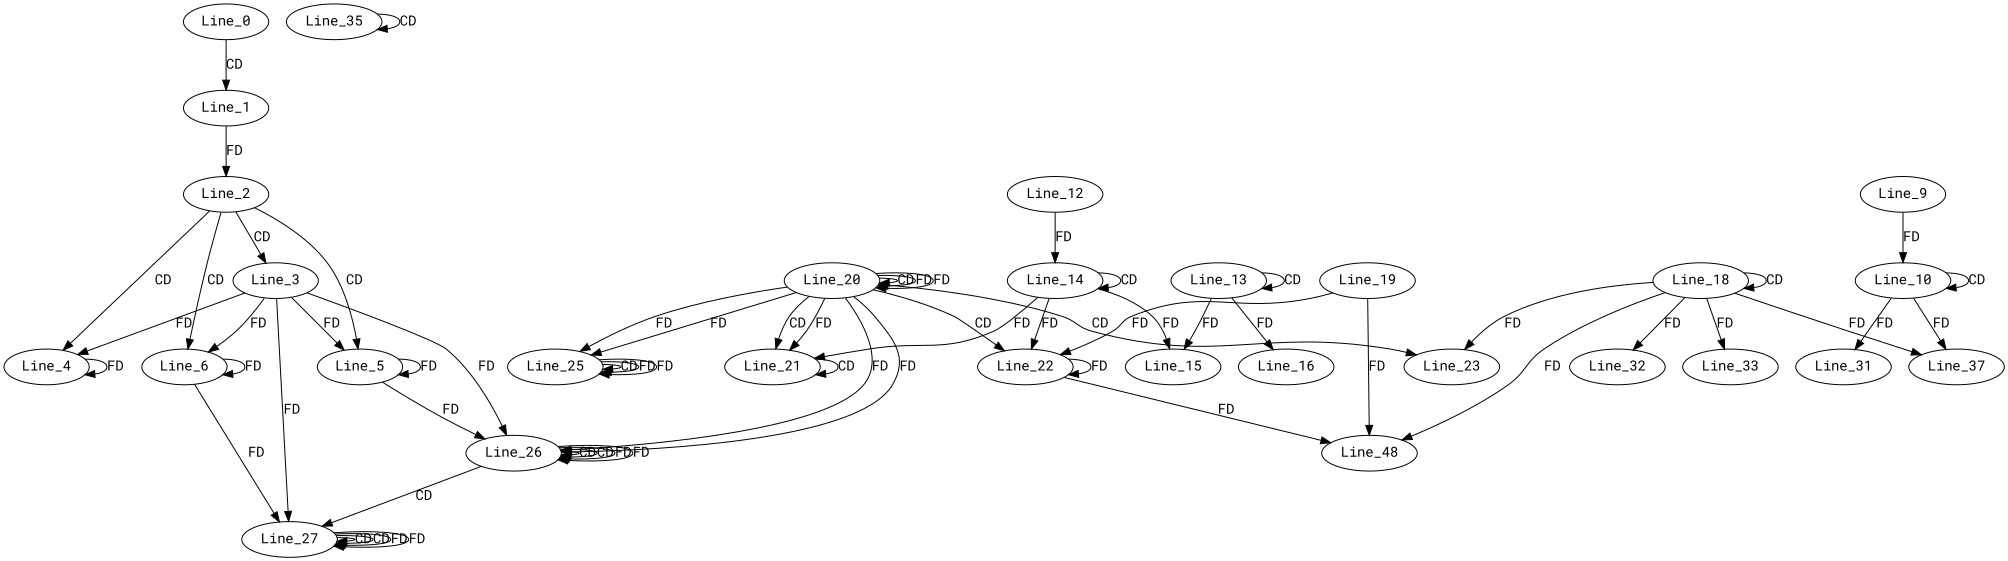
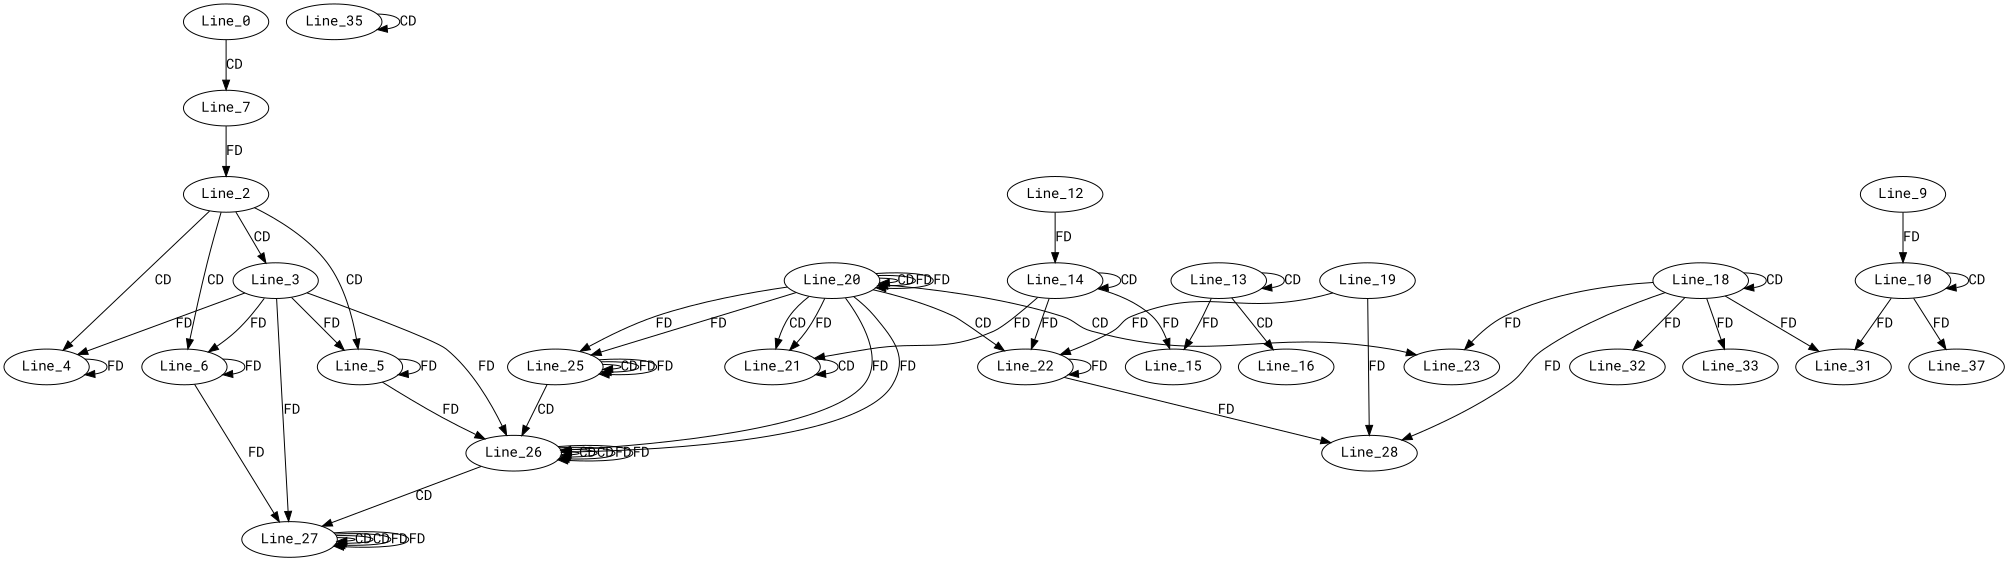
node "Line_1": label "Line_1" -> "Line_7"
edge "Line_18" -> "Line_37": now "Line_18" -> "Line_31"
edge "Line_13" -> "Line_16": label "FD" -> "CD"
edge "Line_25" -> "Line_26": added, label "CD"
node "Line_48": label "Line_48" -> "Line_28"
